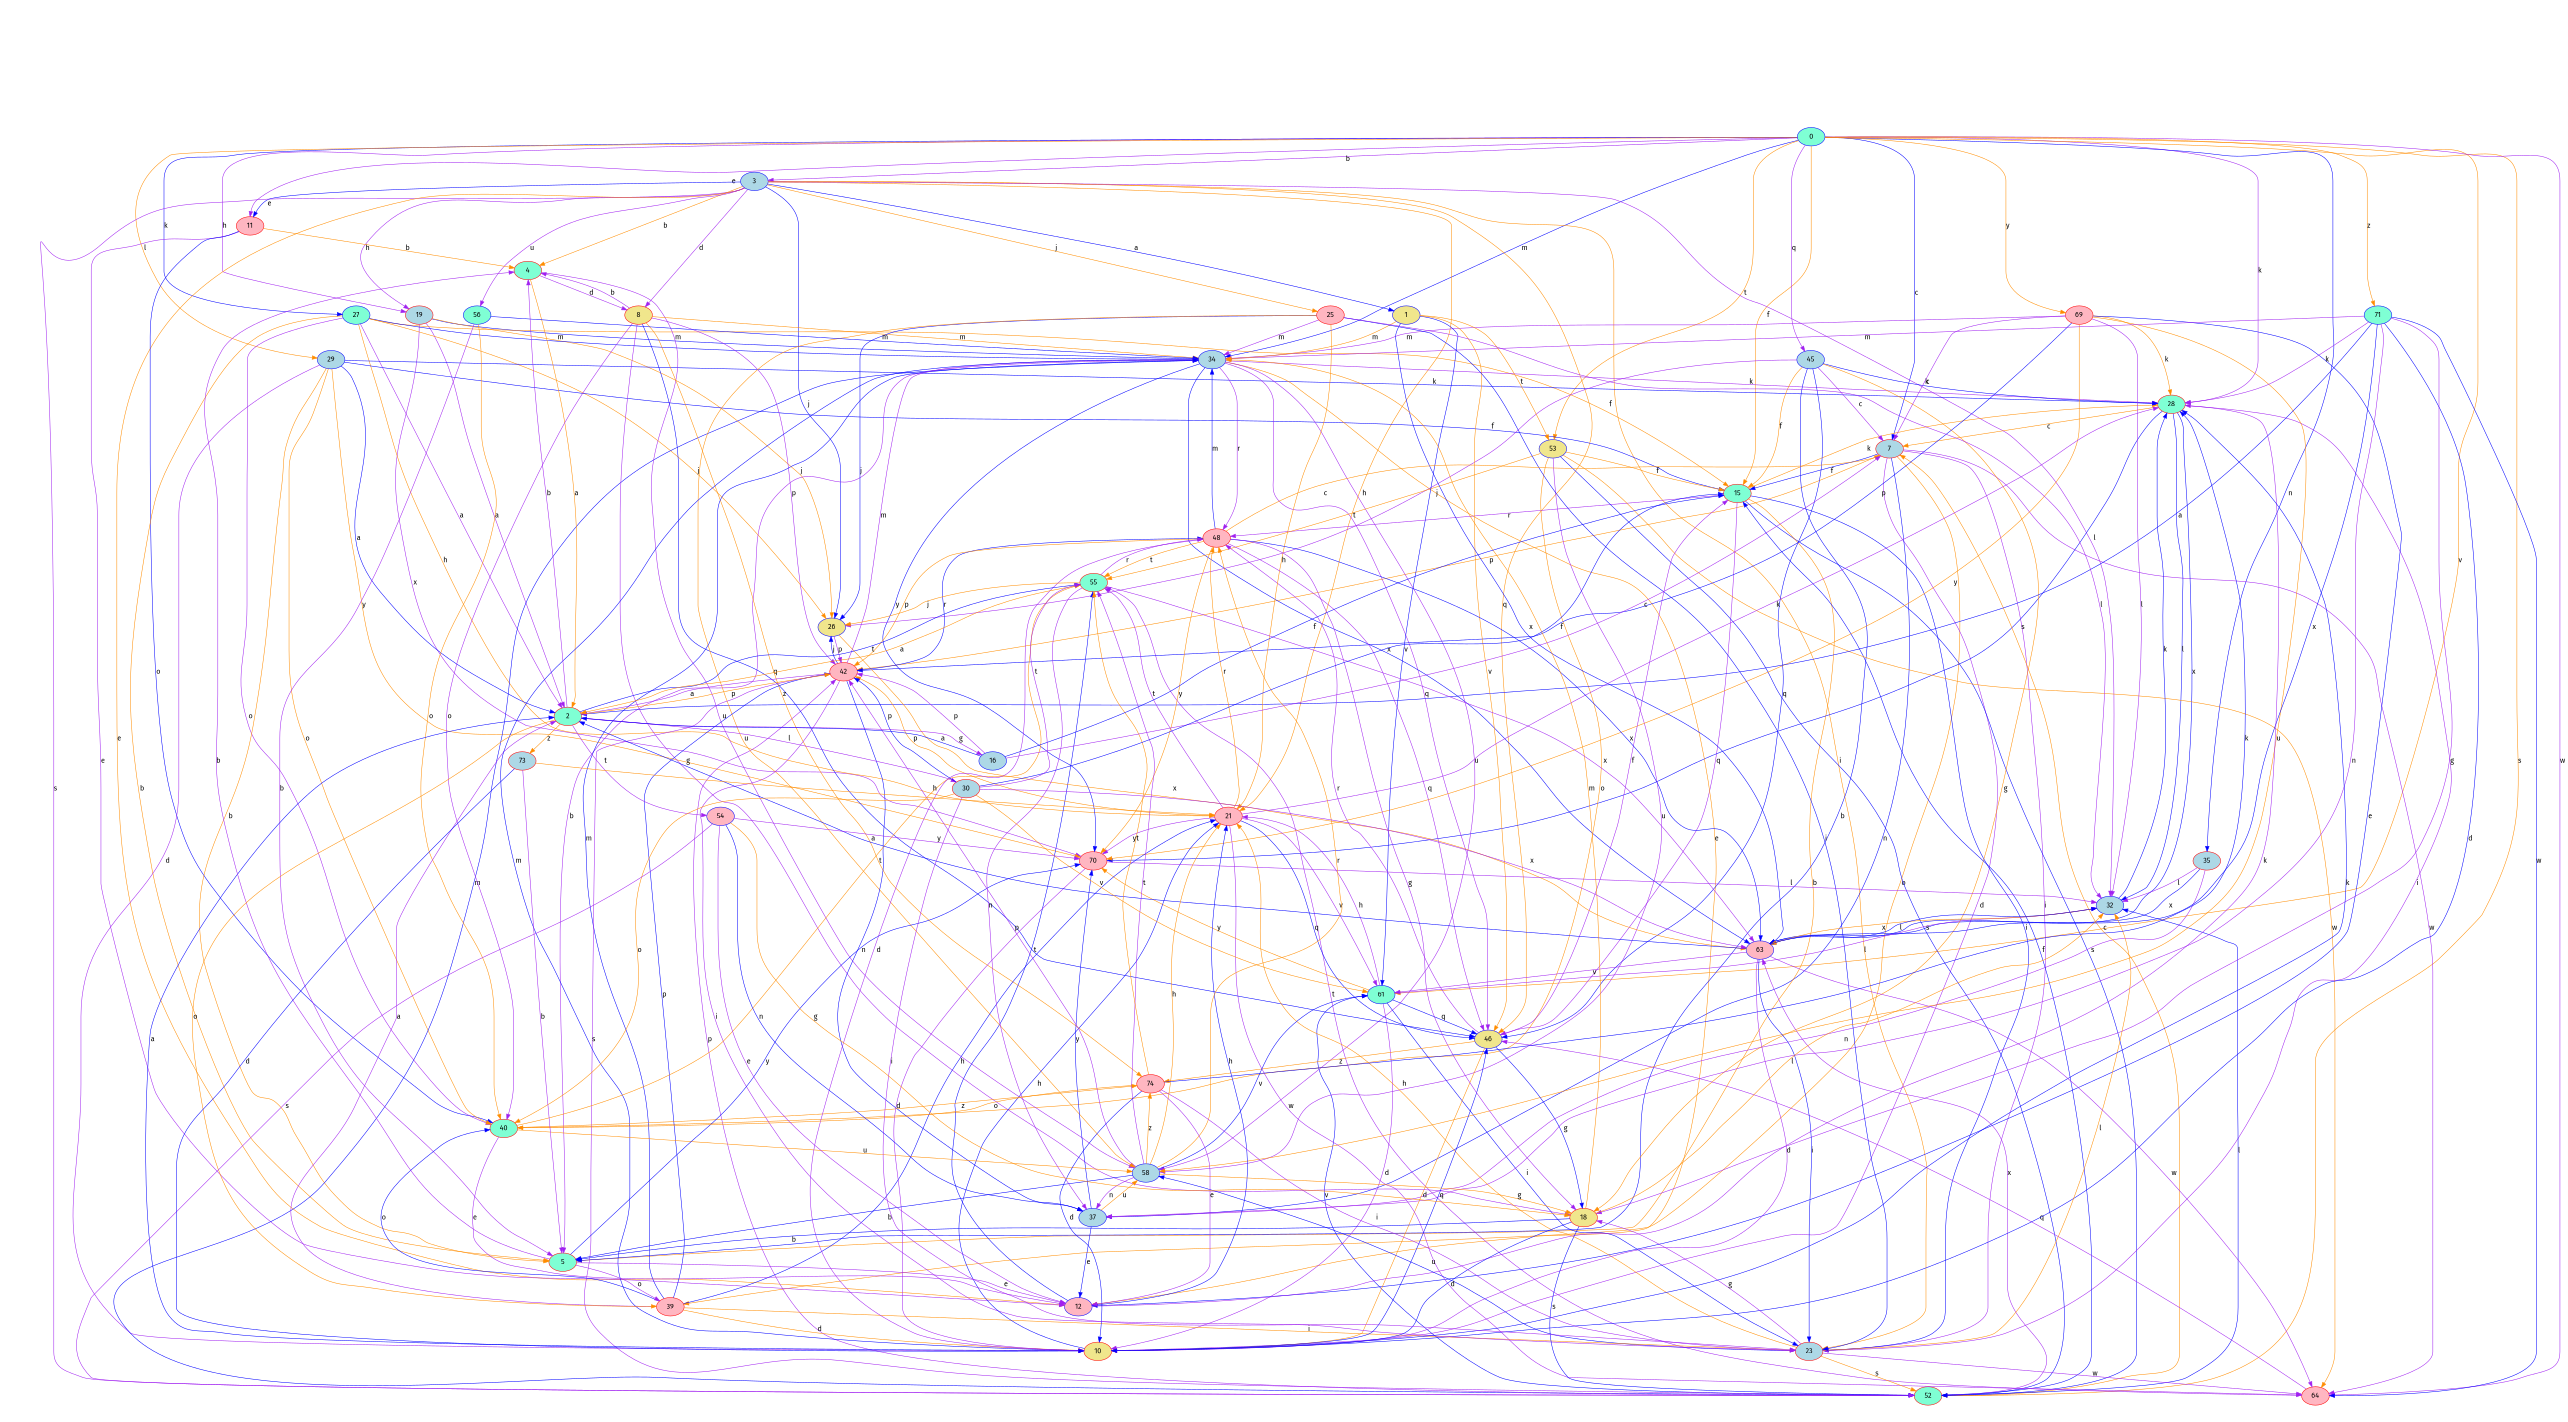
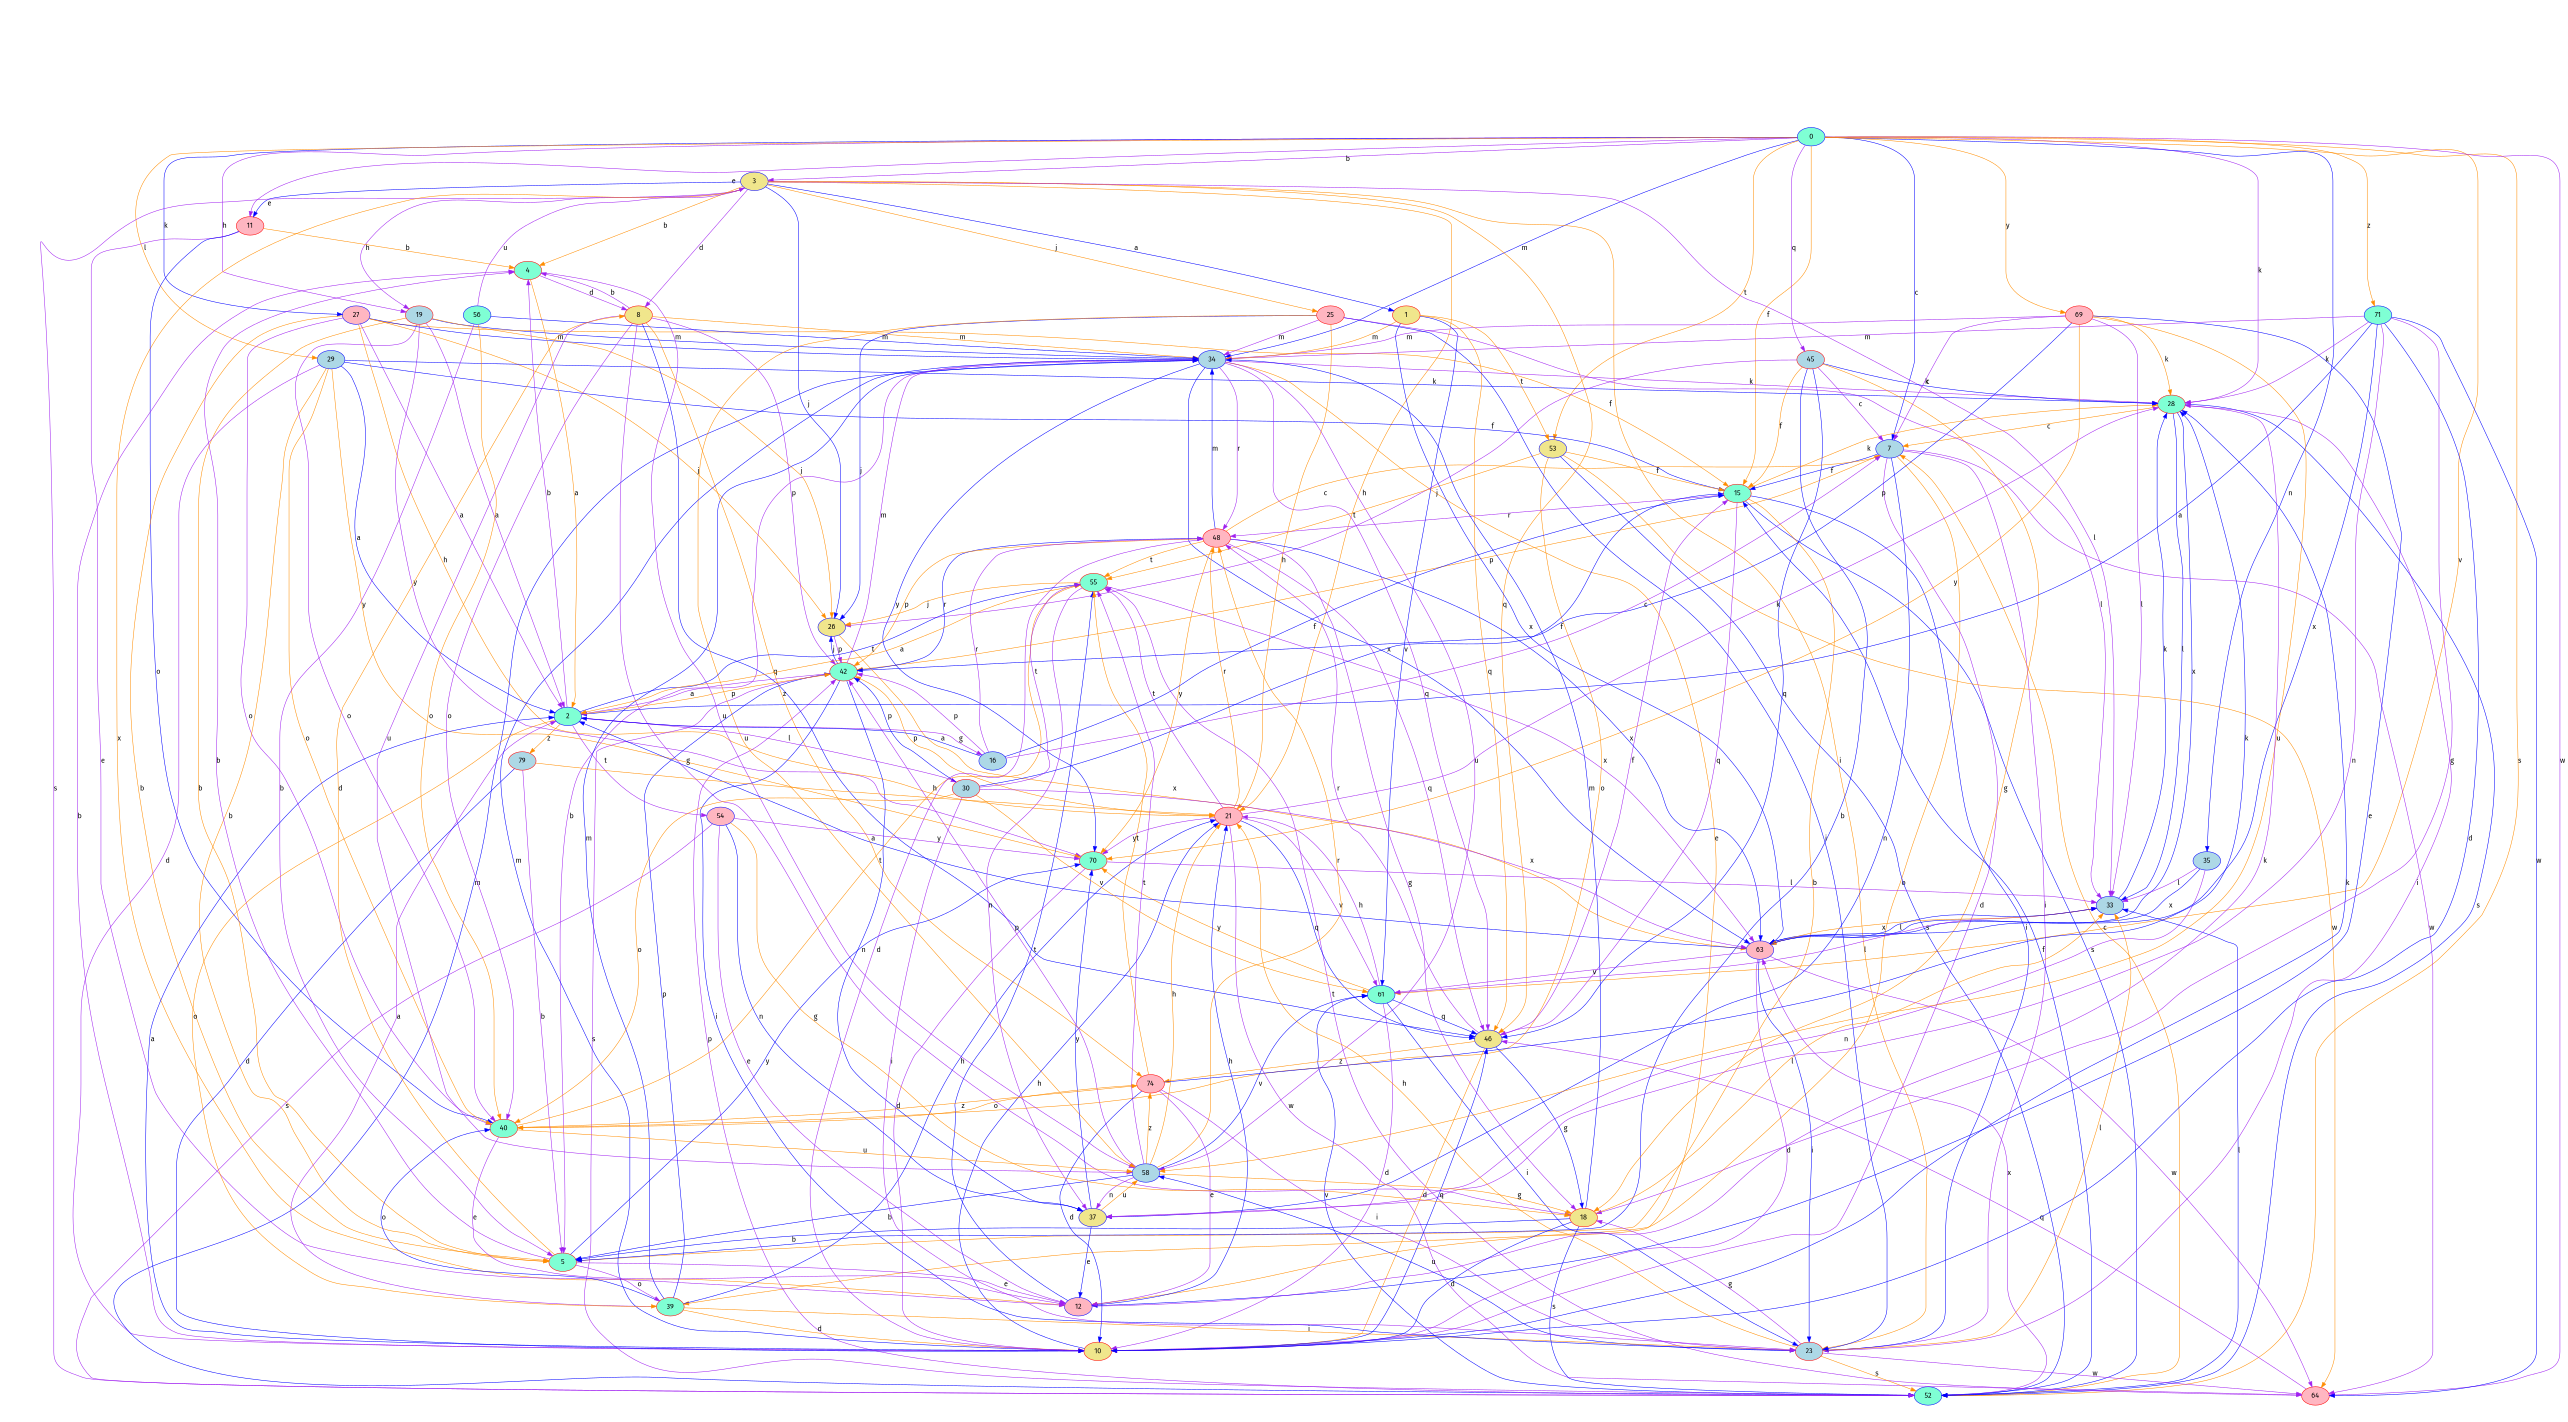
node "3": fillcolor lightblue -> khaki
edge "3" -> "56": reversed
node "27": fillcolor aquamarine -> lightpink
node "1": color blue -> red
node "45": color blue -> red
node "7": color red -> blue
edge "55" -> "48": now "16" -> "48"
edge "19" -> "70": label "x" -> "y"
node "42": fillcolor lightpink -> aquamarine
edge "1" -> "46": label "v" -> "q"
edge "19" -> "40": added, label "o"
edge "18" -> "34": color darkorange -> blue
node "2": color red -> blue
edge "3" -> "12": label "e" -> "x"
edge "28" -> "70": now "28" -> "52"
node "73": label "73" -> "79"
edge "5" -> "8": added, label "d"
edge "19" -> "5": added, label "b"
node "70": fillcolor lightpink -> aquamarine
node "35": color red -> blue
node "32": label "32" -> "33"
edge "53" -> "58": now "8" -> "58"
edge "10" -> "4": added, label "b"
node "37": fillcolor lightblue -> khaki
edge "42" -> "23": color purple -> blue
node "39": fillcolor lightpink -> aquamarine
node "52": color red -> blue
